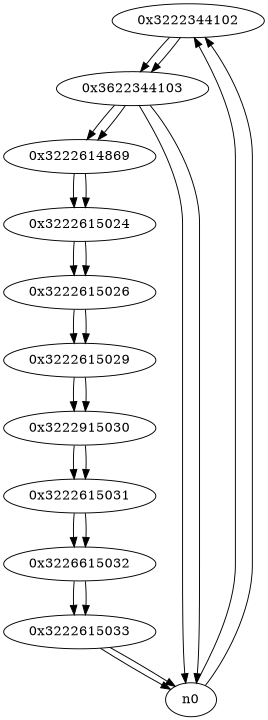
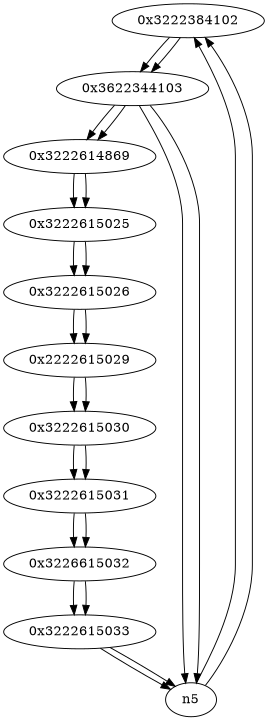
node "0x3222344102": label "0x3222344102" -> "0x3222384102"
node "0x3222615024": label "0x3222615024" -> "0x3222615025"
node "0x3222615029": label "0x3222615029" -> "0x2222615029"
node "0x3222915030": label "0x3222915030" -> "0x3222615030"
node "n0": label "n0" -> "n5"
